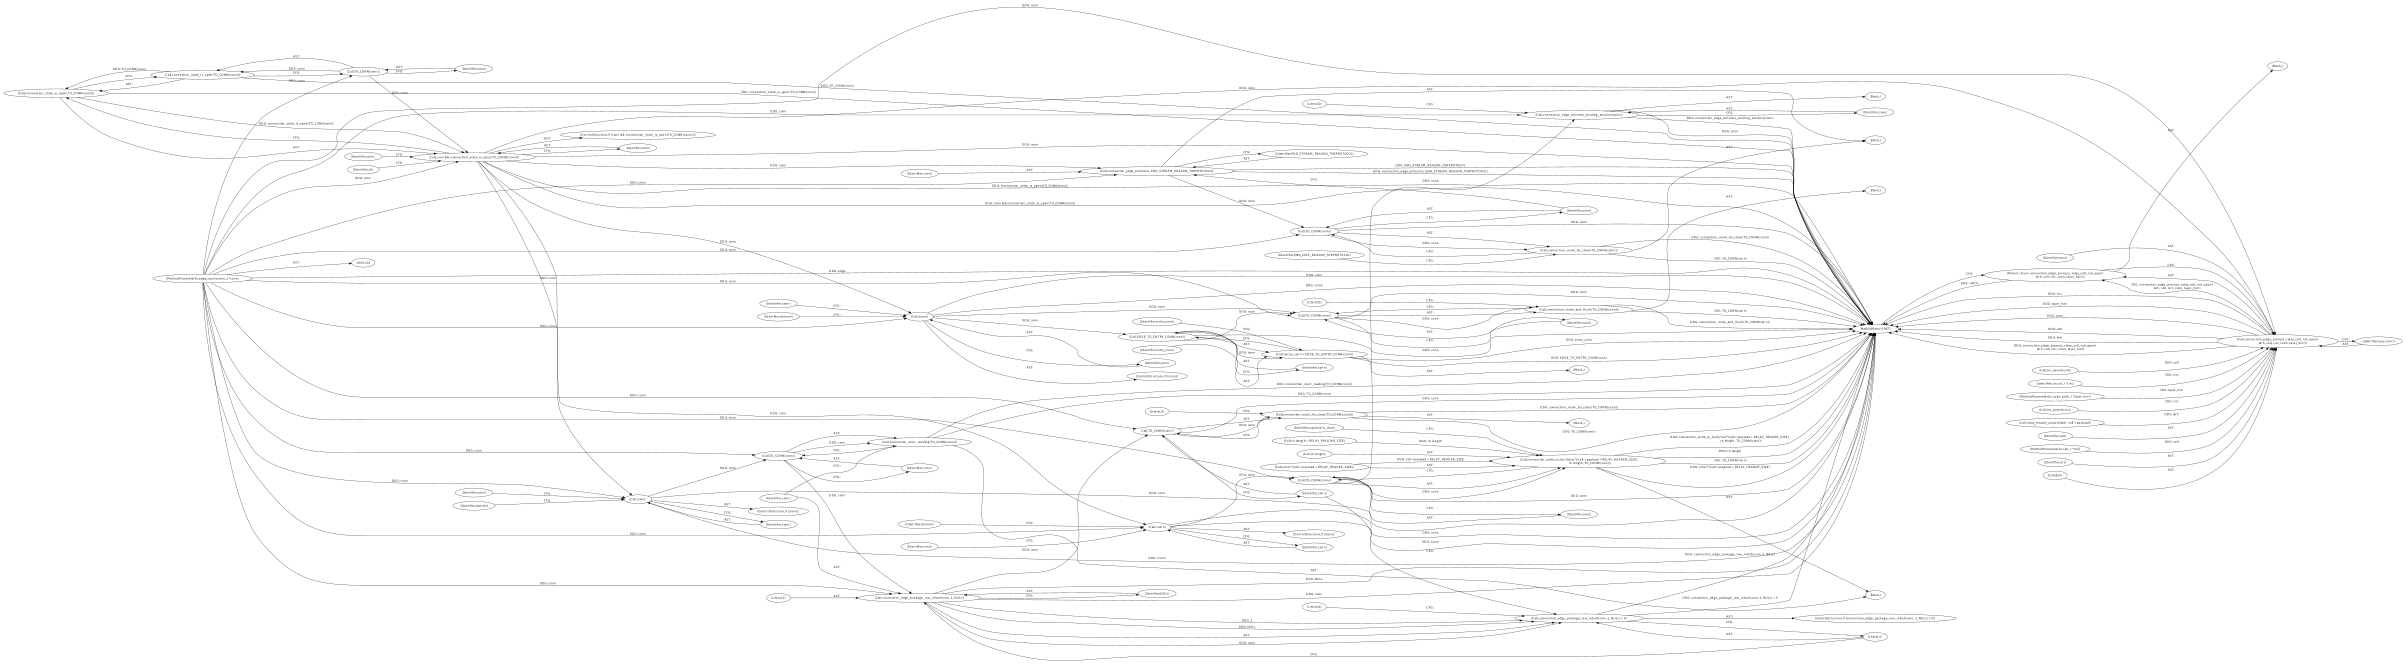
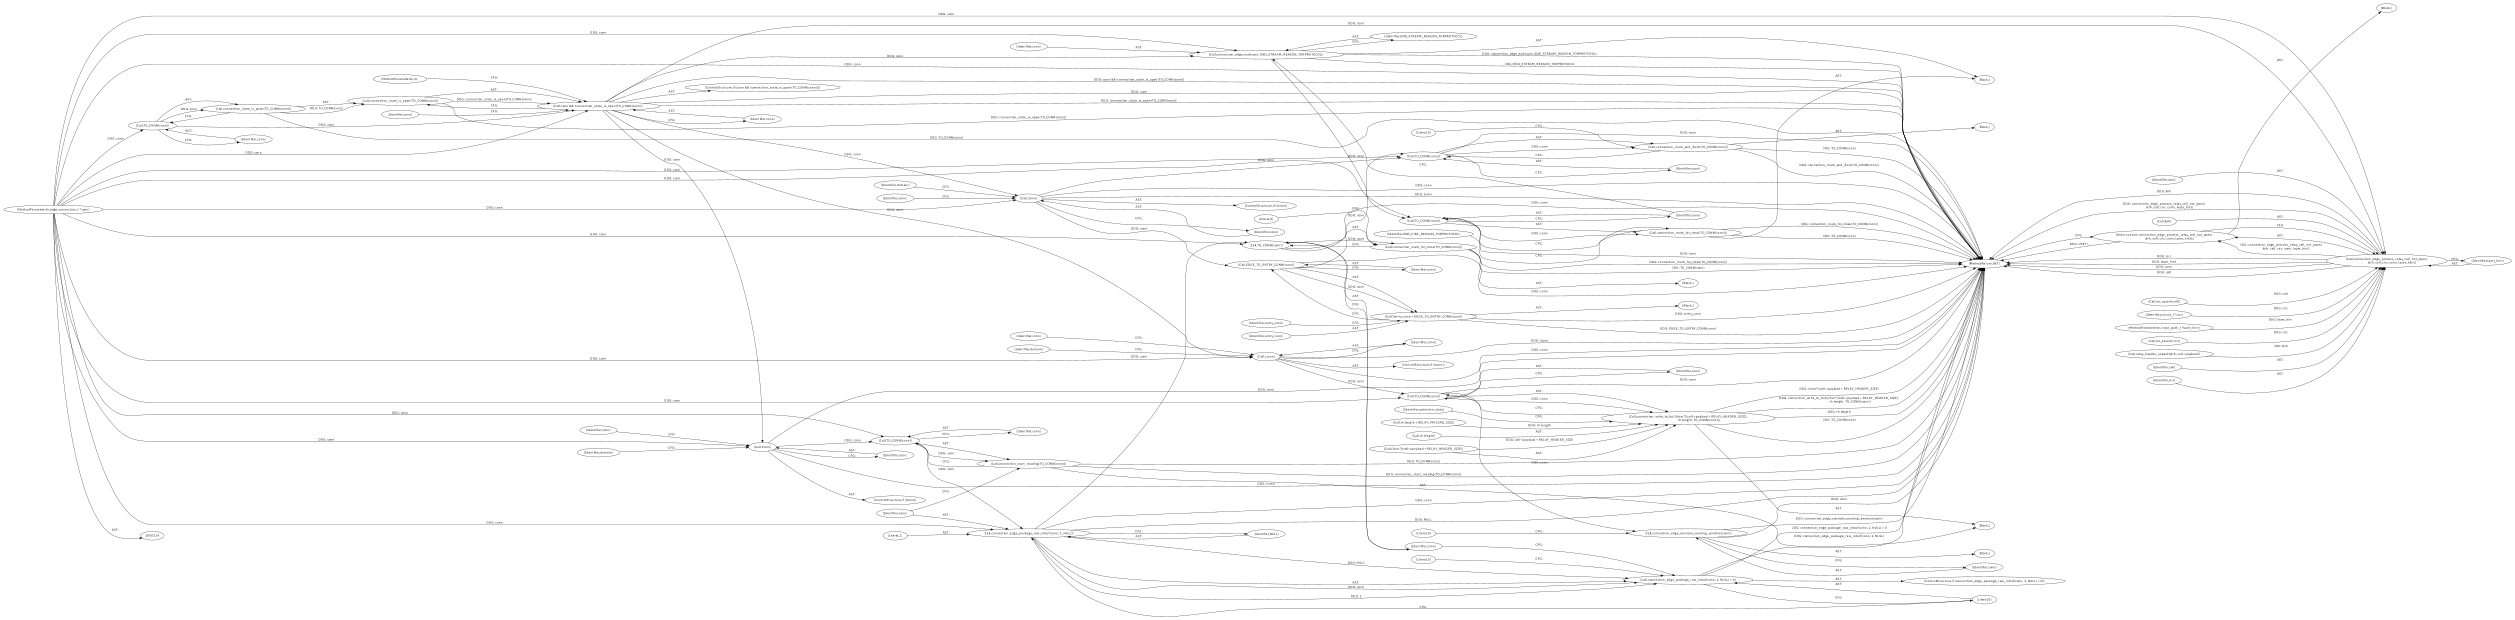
edge "(Call,!connection_state_is_open(TO_CONN(conn)))" -> "(Call,connection_state_is_open(TO_CONN(conn)))": removed, label "CFG:"
edge "(MethodParameterIn,edge_connection_t *conn)" -> "(Call,connection_edge_consider_sending_sendme(conn))": removed, label "DDG: conn"
node "(Identifier,rh)": label "(Identifier,rh)" -> "(MethodParameterIn,rh)"
edge "(MethodParameterIn,edge_connection_t *conn)" -> "(MethodReturn,RET)": label "DDG: edge" -> "DDG: conn"
node "(MethodParameterIn,cell_t *cell)": removed
